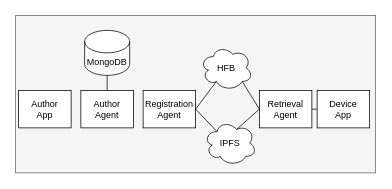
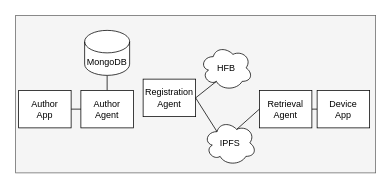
edge "HFB" -- "Retrieval Agent": removed
edge "Author App" -- "Author Agent": added
node "Registration Agent": moved (169, 109) -> (169, 98)
